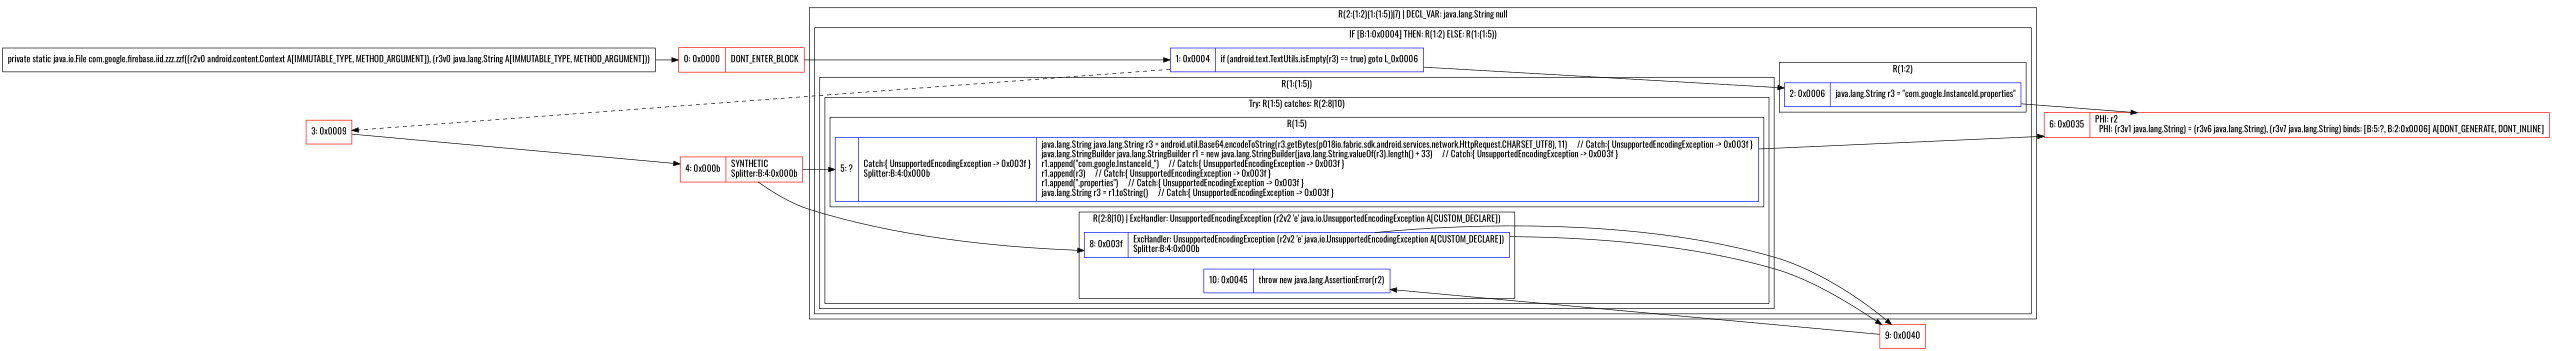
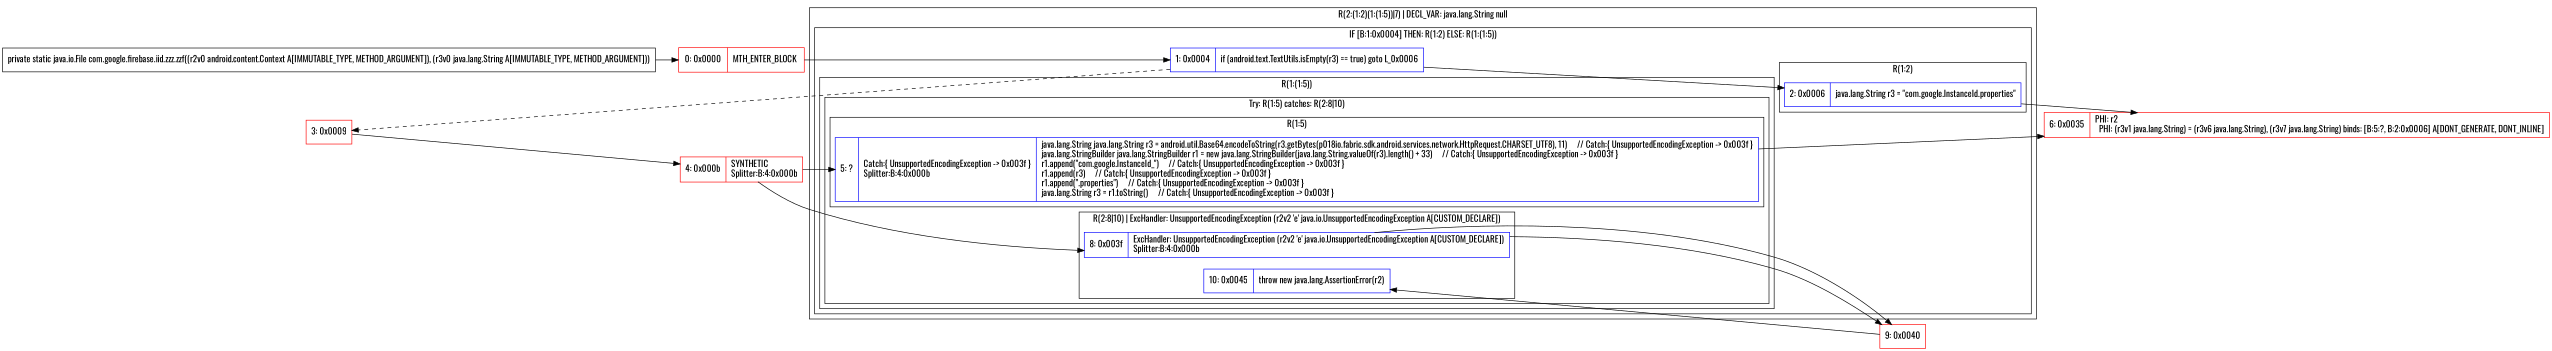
node "0: 0x0000": text "DONT_ENTER_BLOCK" -> "MTH_ENTER_BLOCK"
